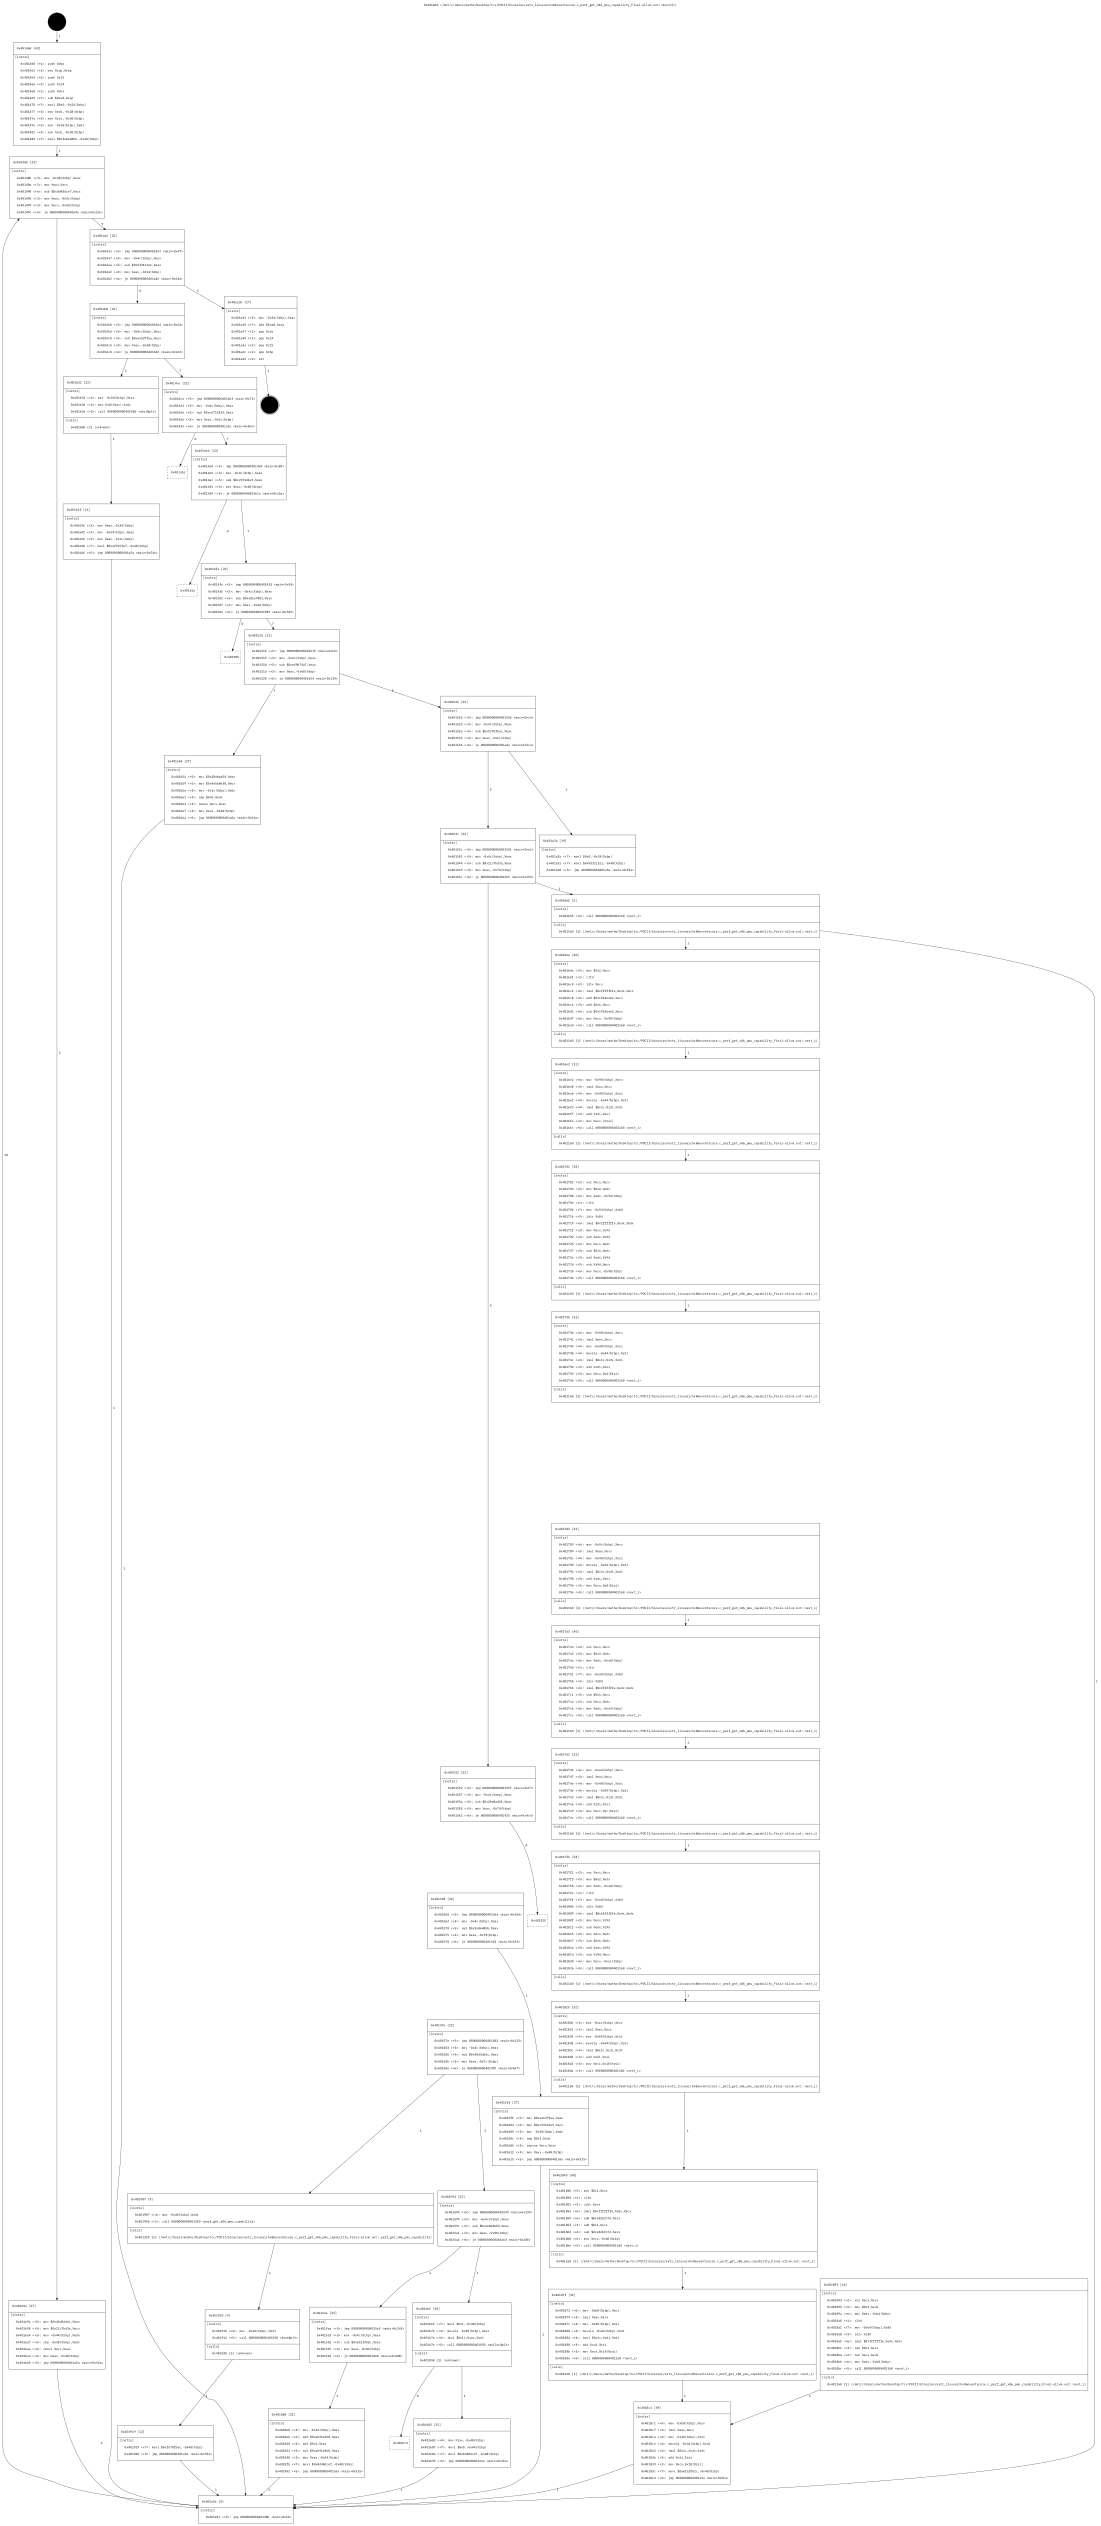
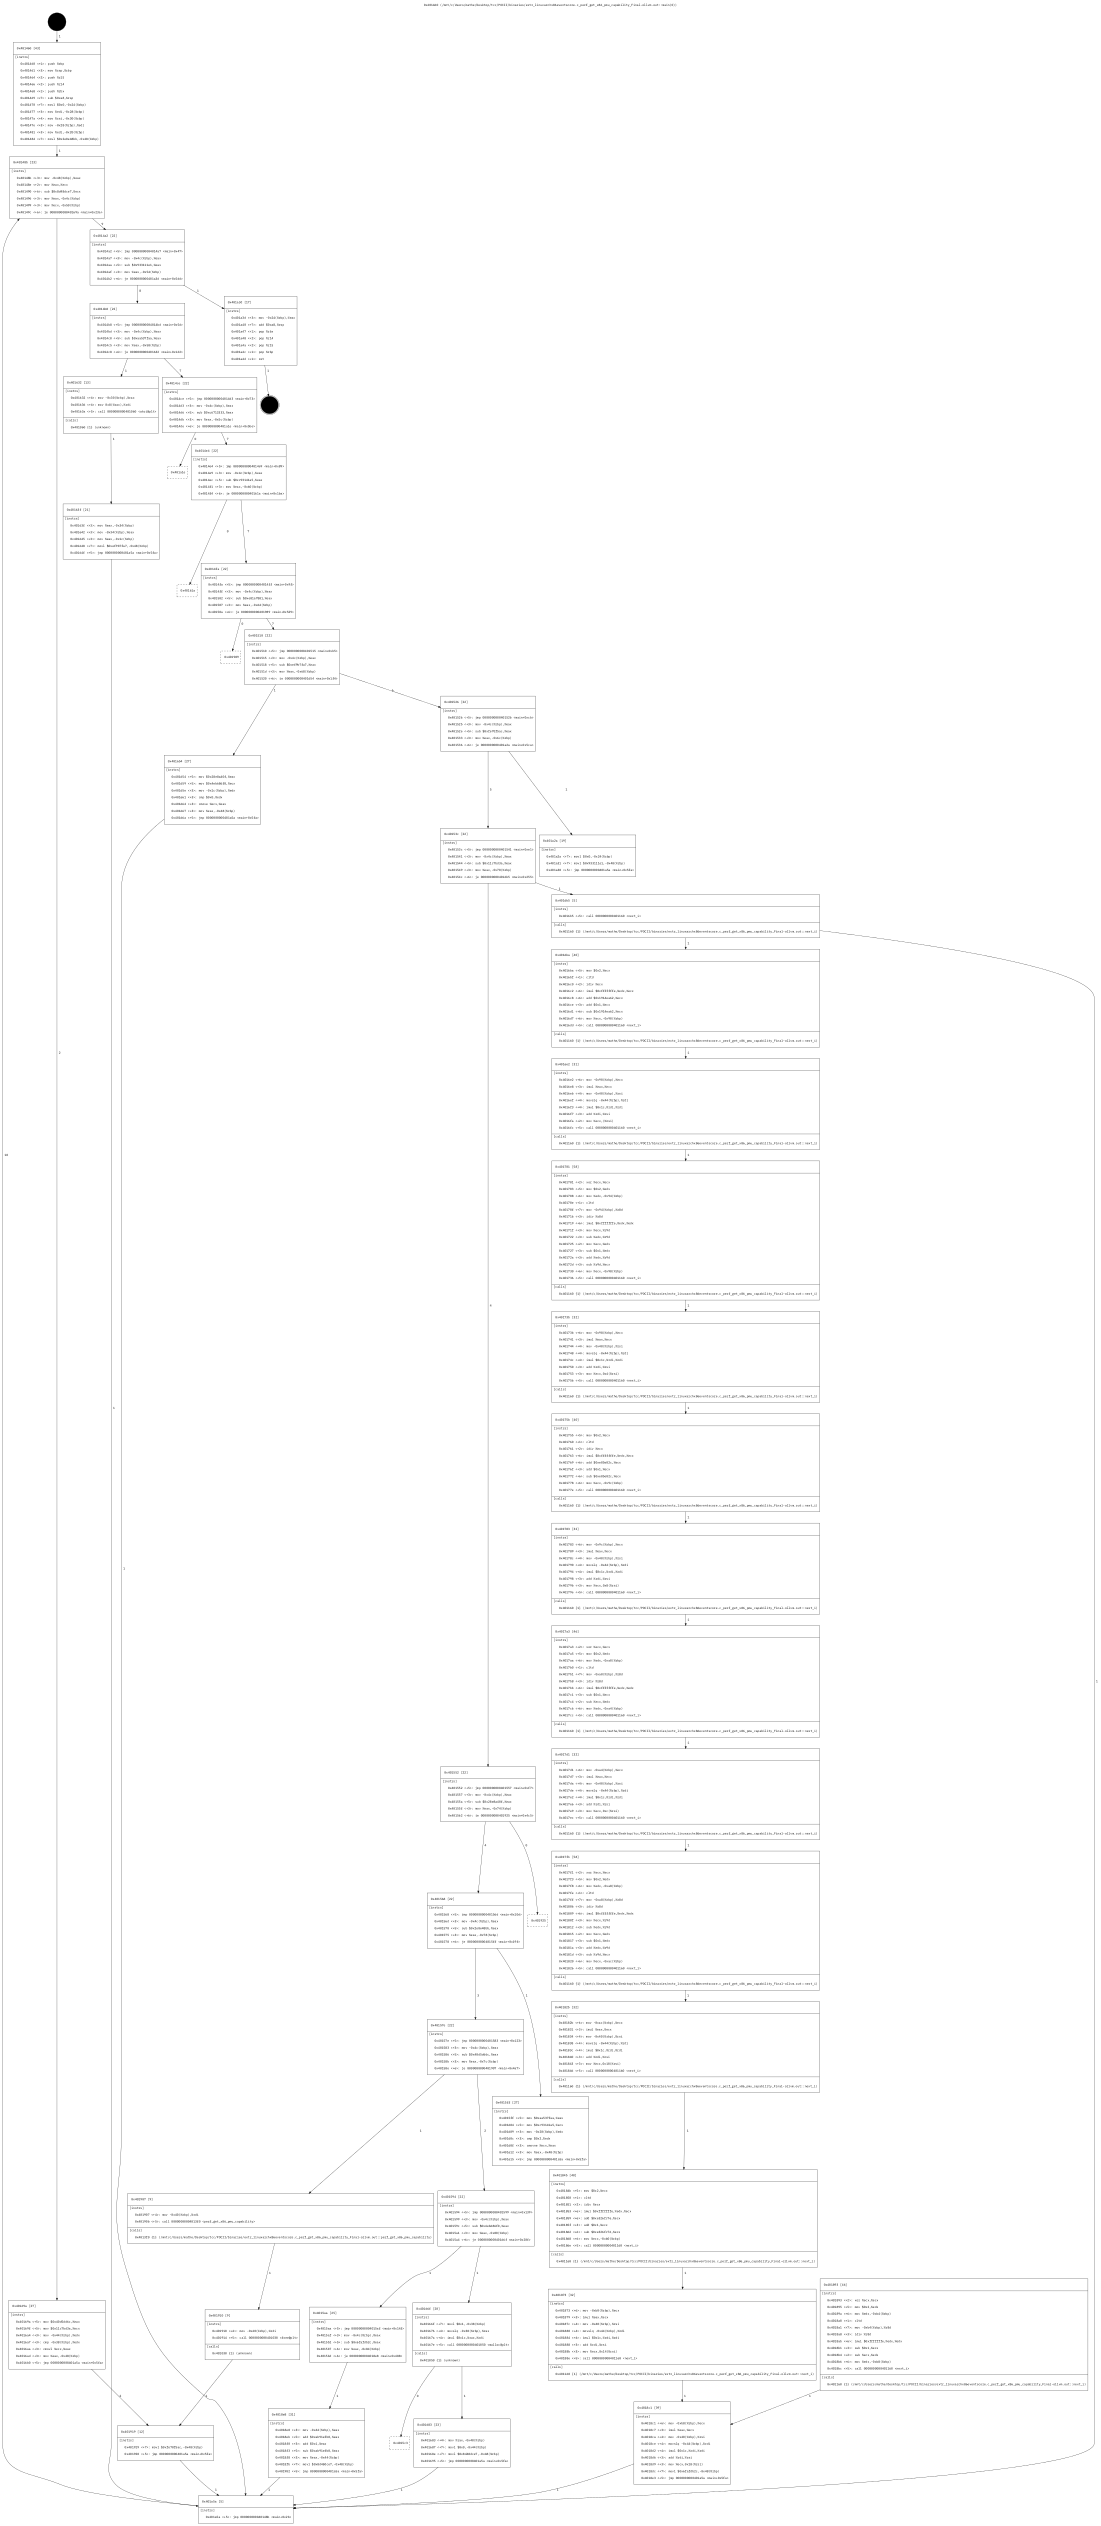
node "0x40175b [40]": added
edge "0x401552 [22]" -> "0x401568 [22]": added, label "4"
edge "0x401568 [22]" -> "0x40157e [22]": added, label "3"
edge "0x4015ff [27]" -> "0x401a5a [5]": removed, label "1"
edge "0x40169a [27]" -> "0x401a5a [5]": now "0x40169a [27]" -> "0x401919 [12]"
